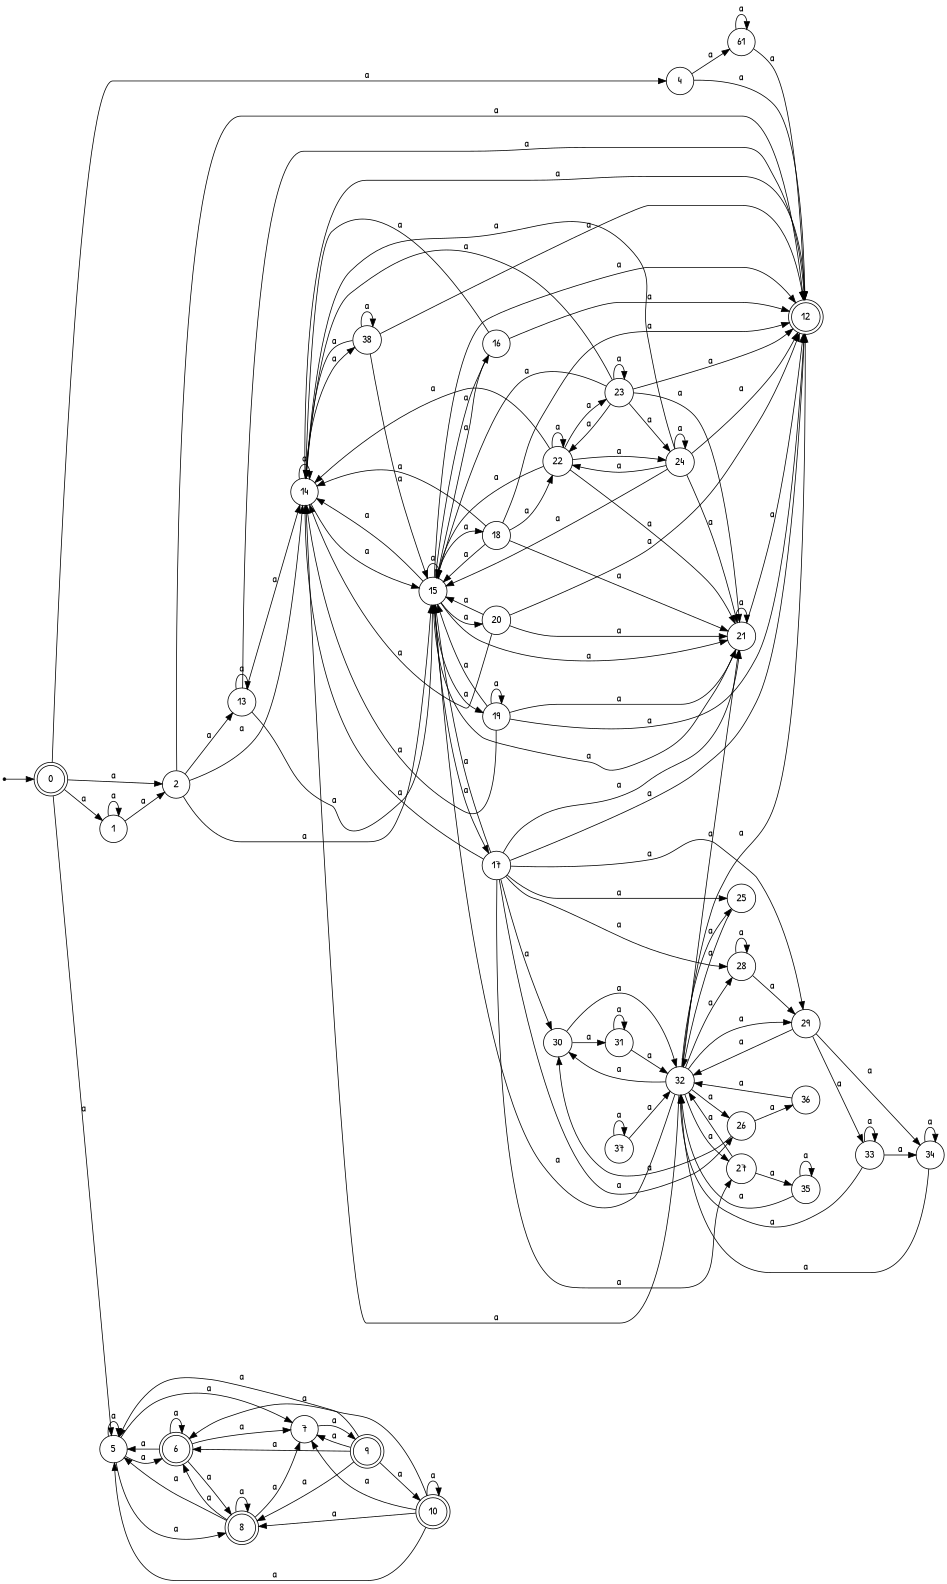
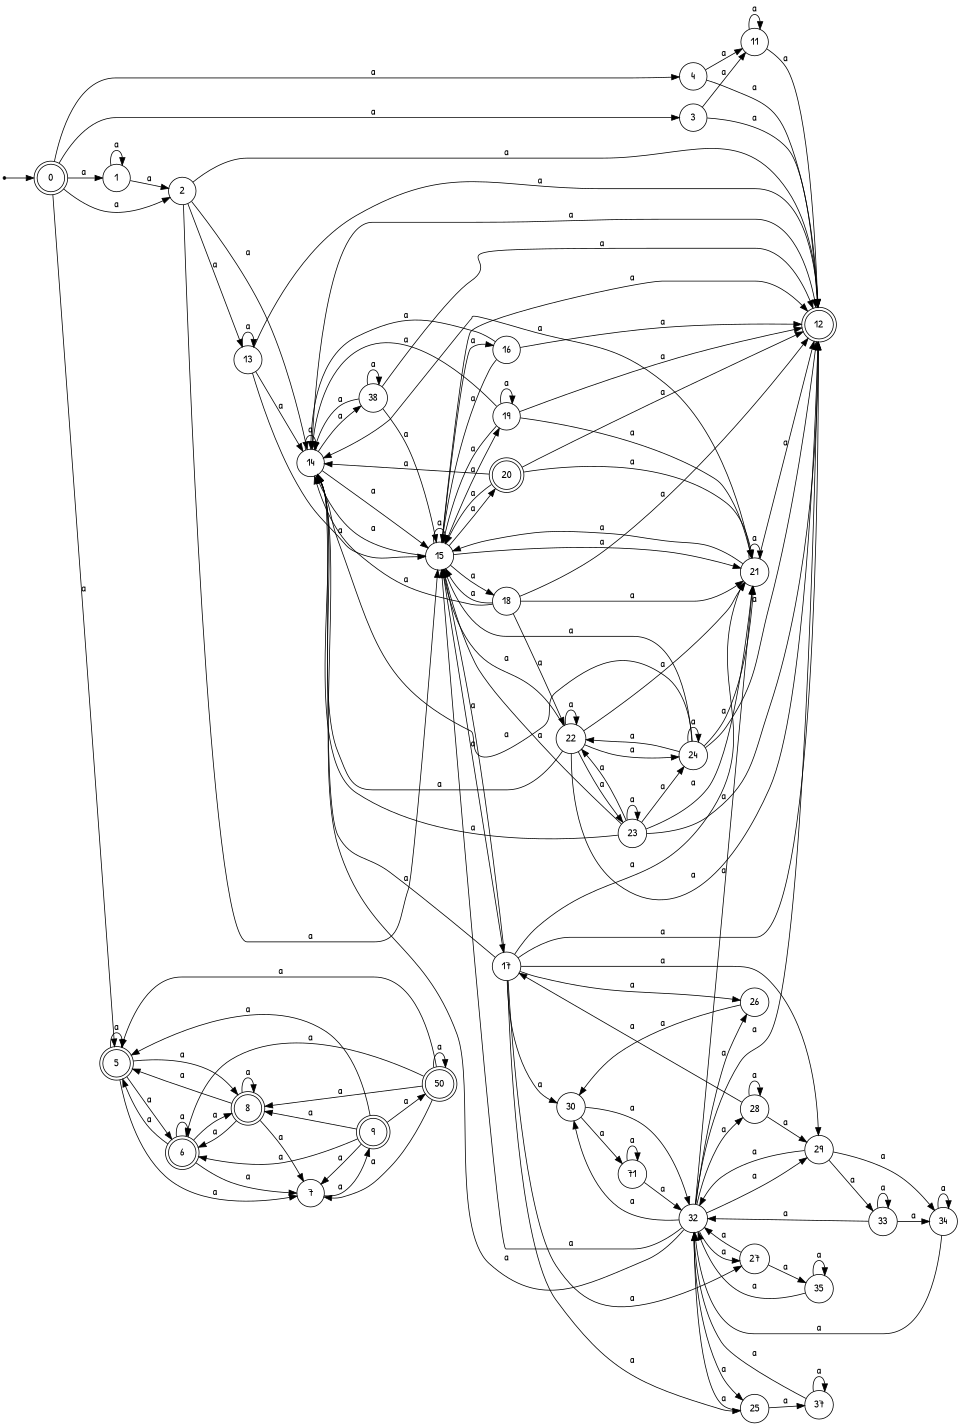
node "61": label "61" -> "11"
node "3": added
edge "21" -> "14": added, label "a"
node "20": shape circle -> doublecircle
edge "22" -> "12": added, label "a"
edge "17" -> "28": reversed
node "31": label "31" -> "71"
node "36": removed
edge "25" -> "37": added, label "a"
node "5": shape circle -> doublecircle
node "10": label "10" -> "50"
